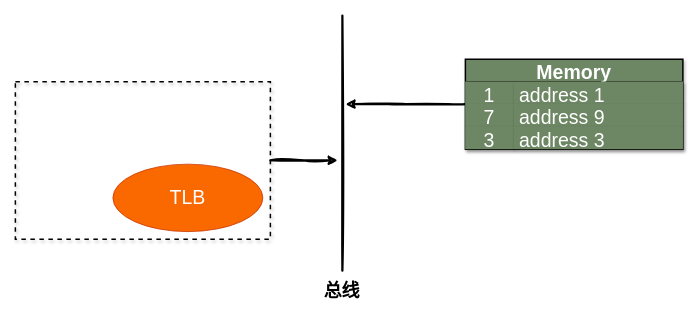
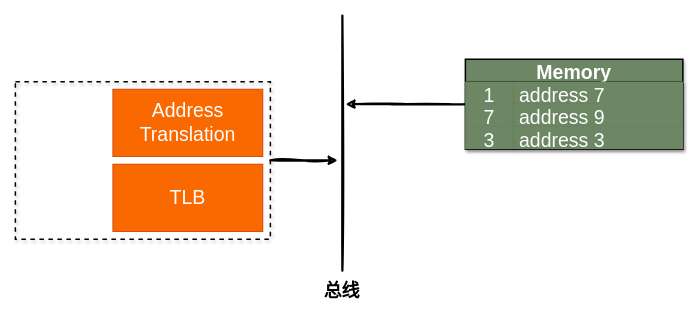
node "address 1": label "address 1" -> "address 7"
node "Address Translation": added
node "TLB": shape ellipse -> rectangle
